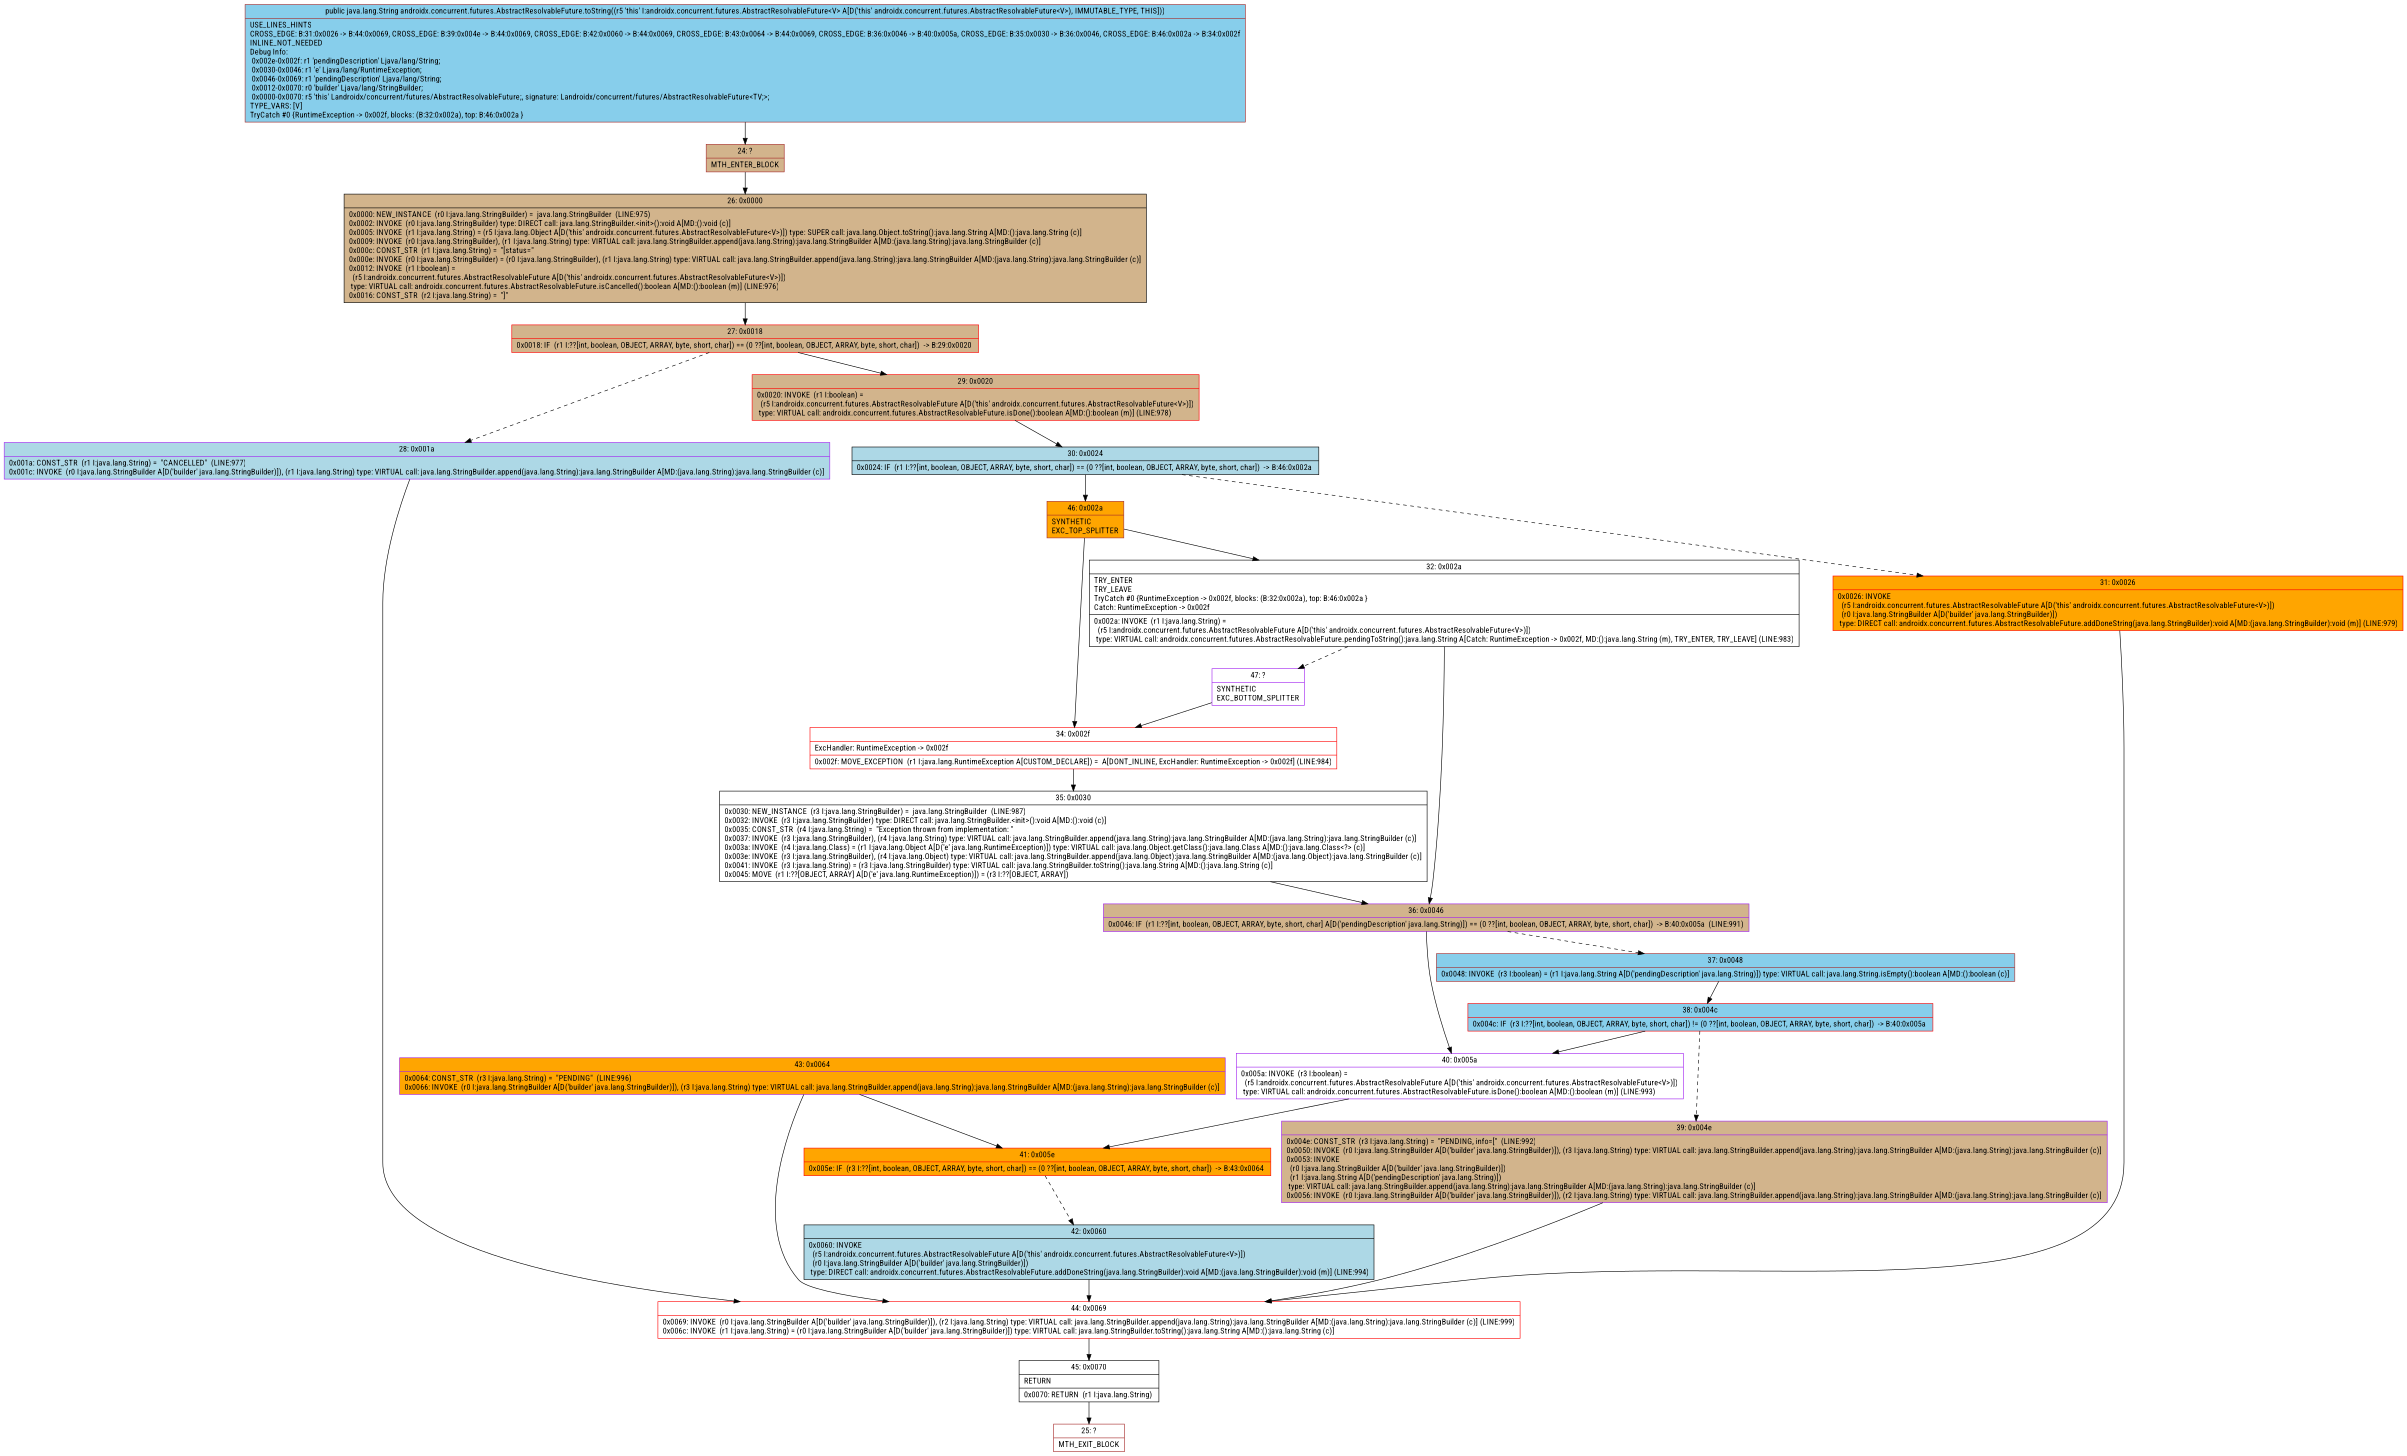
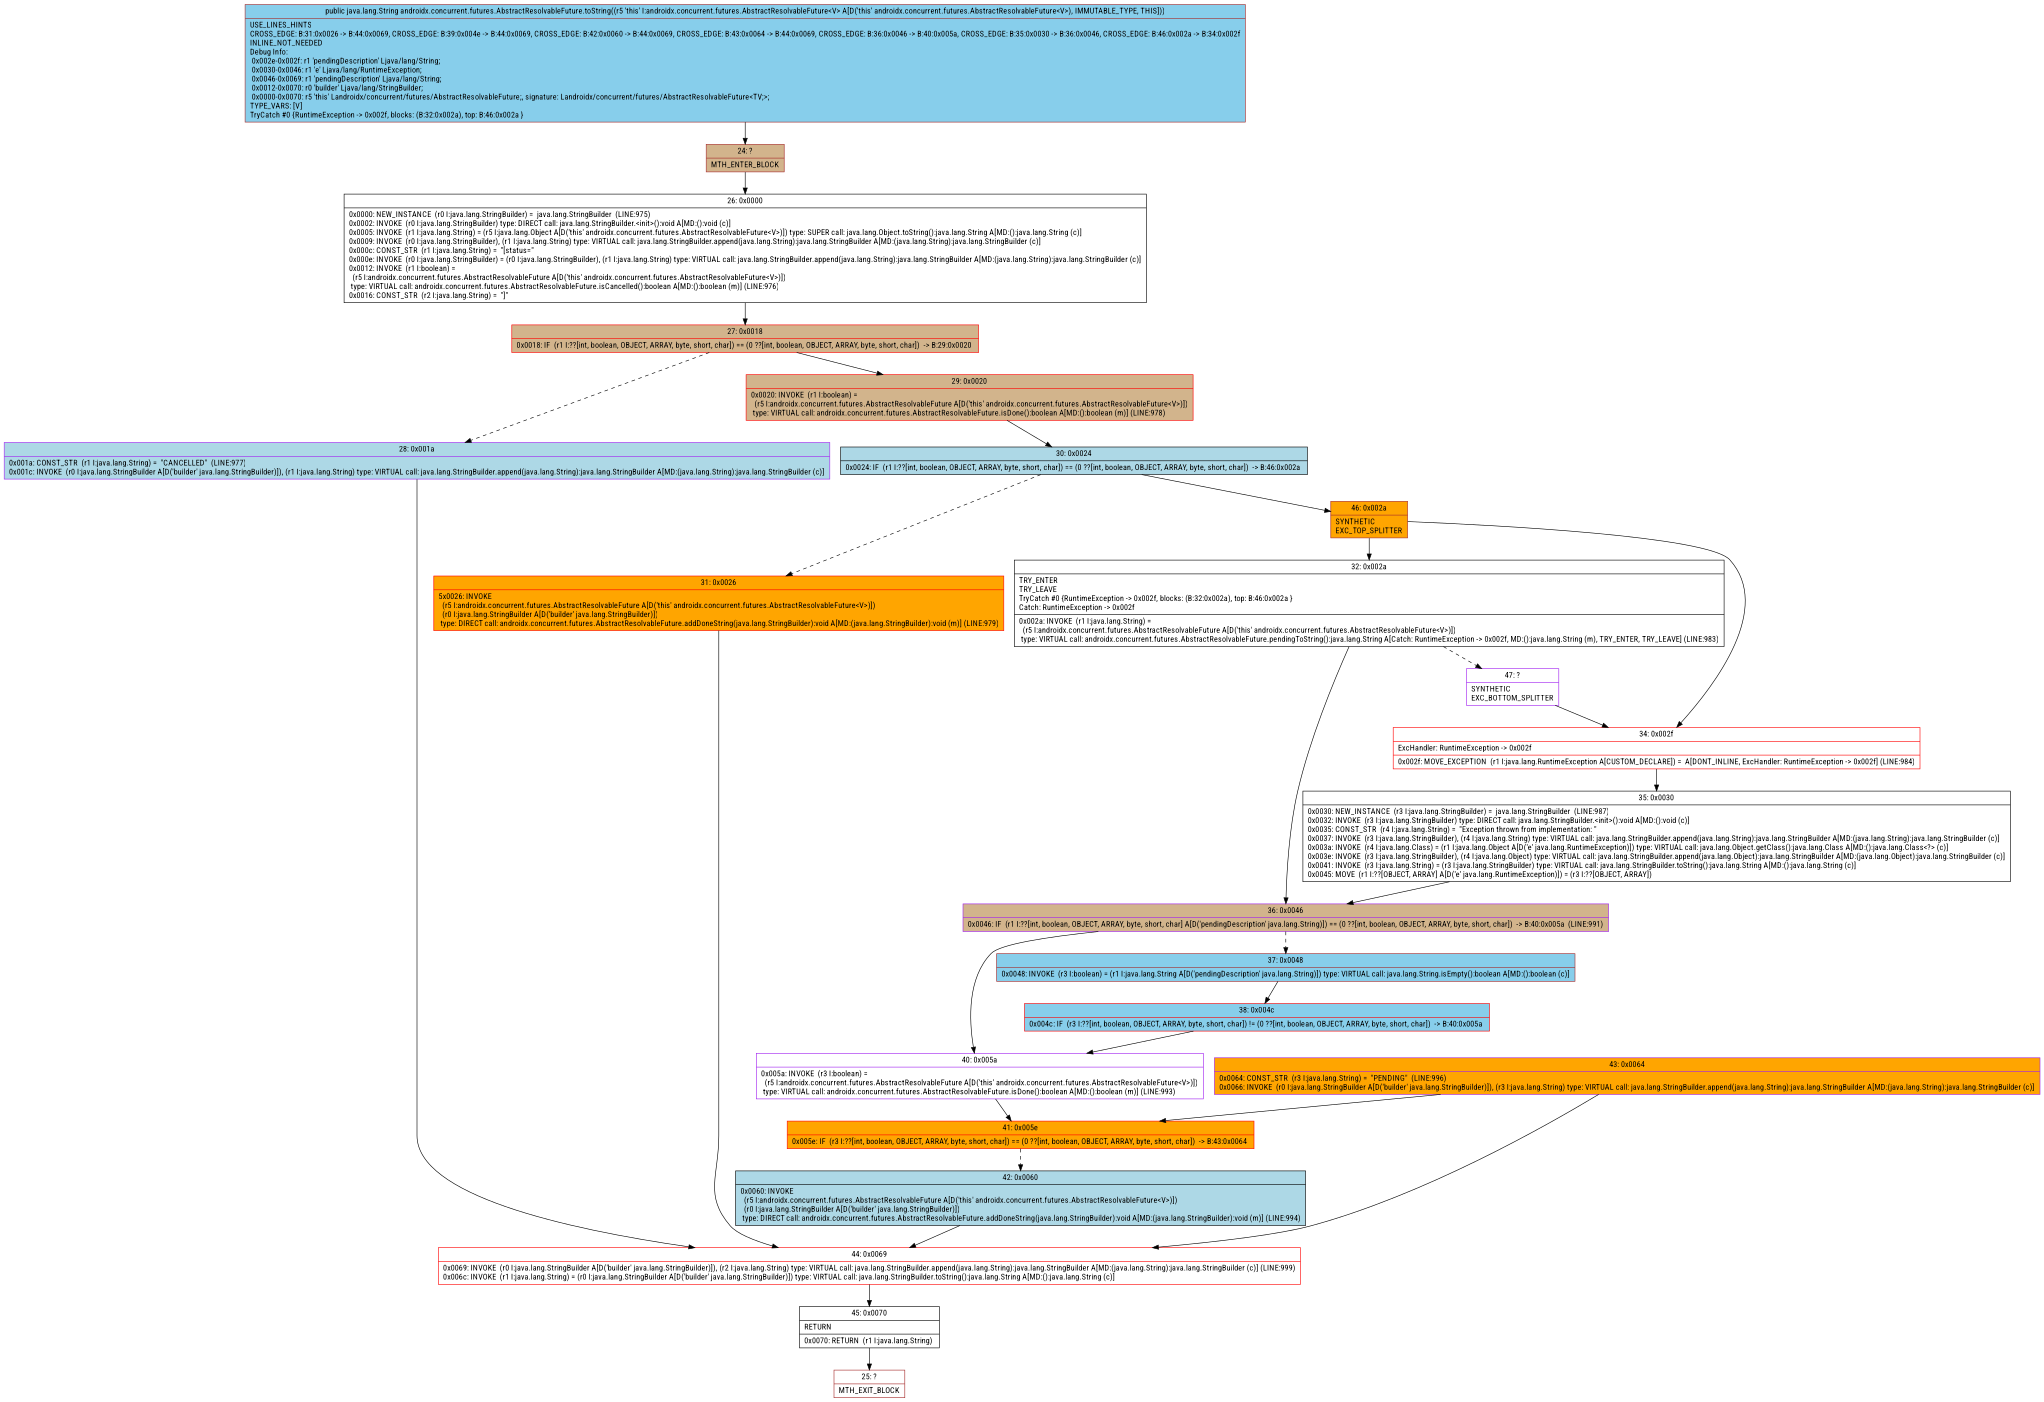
node "26: 0x0000": fillcolor tan -> white
node "31: 0x0026": text "0x0026: INVOKE" -> "5x0026: INVOKE"
node "39: 0x004e": removed
